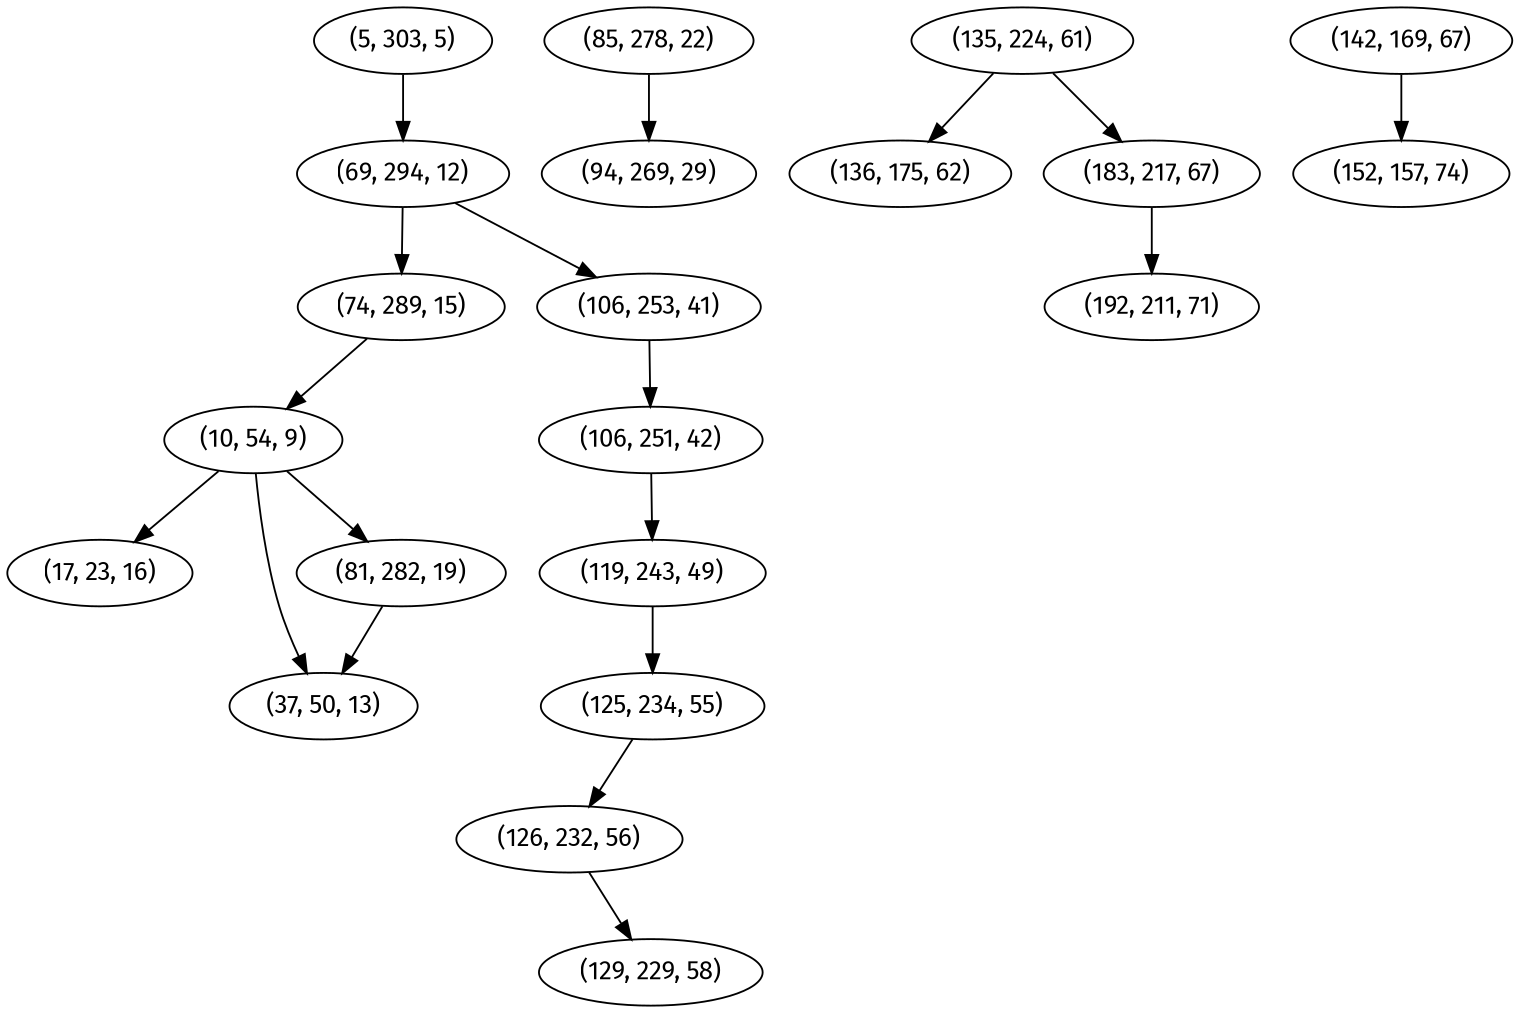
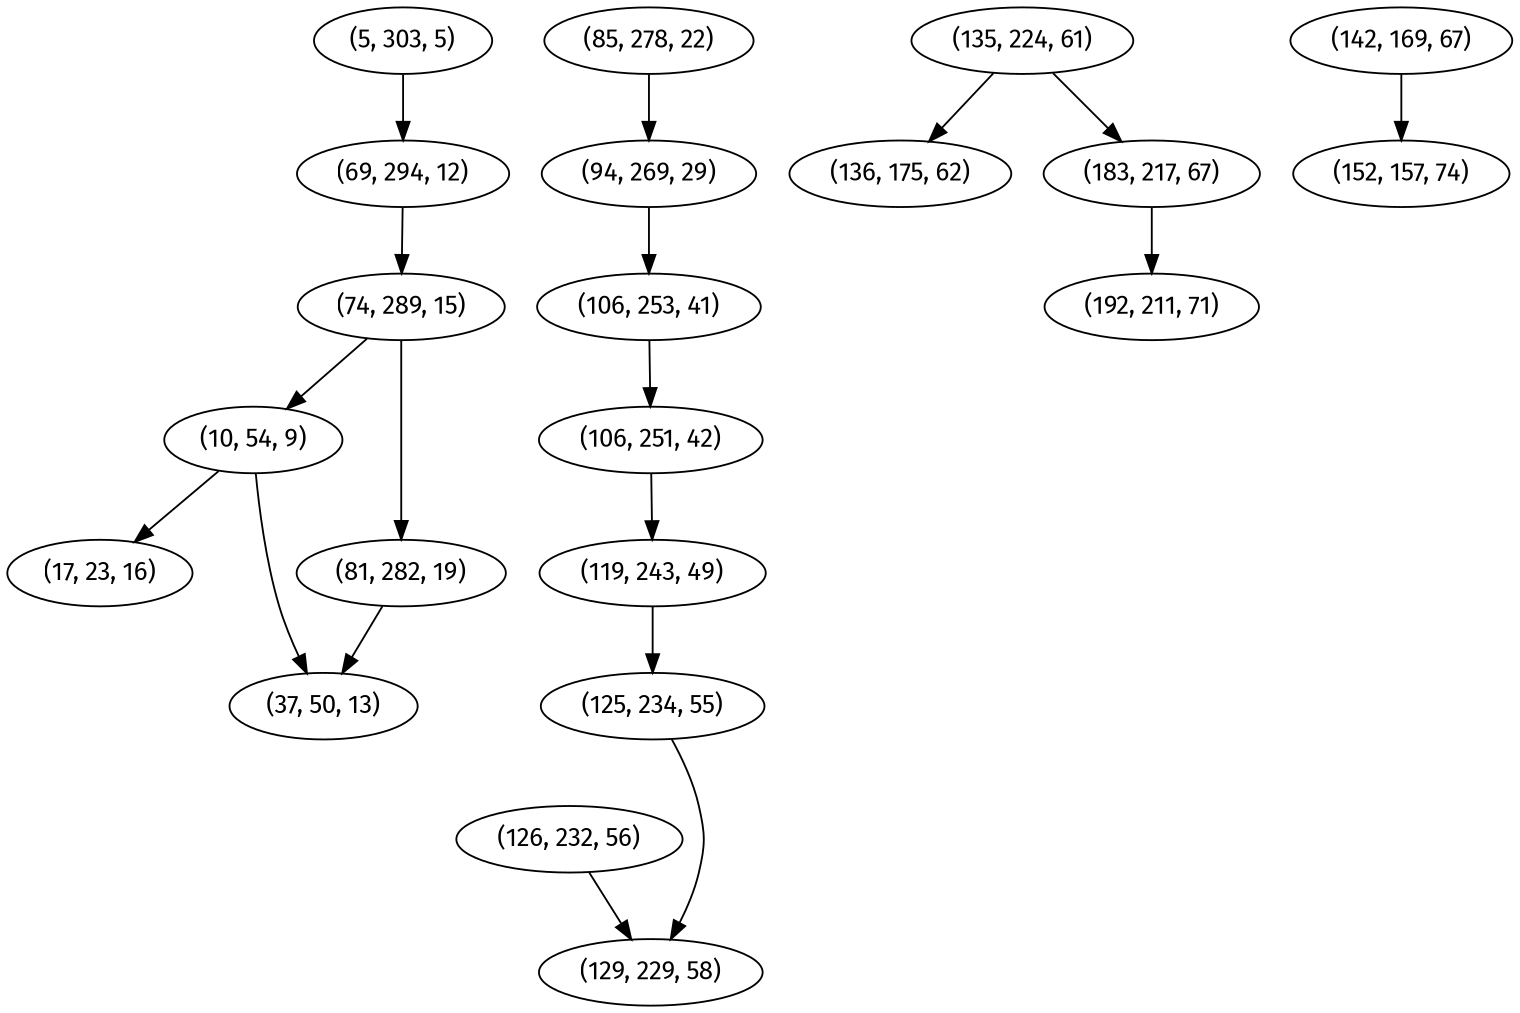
edge "(69, 294, 12)" -> "(106, 253, 41)": now "(94, 269, 29)" -> "(106, 253, 41)"
edge "(10, 54, 9)" -> "(81, 282, 19)": now "(74, 289, 15)" -> "(81, 282, 19)"
edge "(125, 234, 55)" -> "(126, 232, 56)": now "(125, 234, 55)" -> "(129, 229, 58)"
